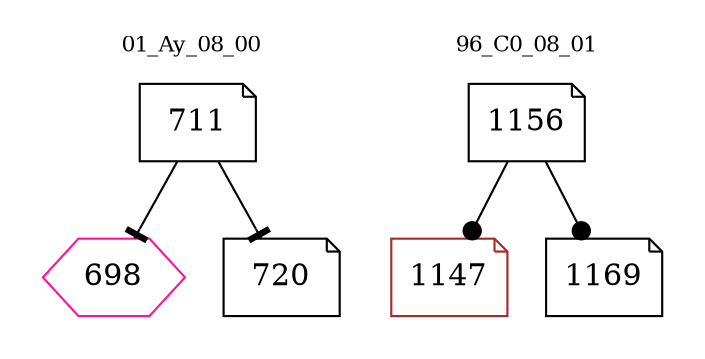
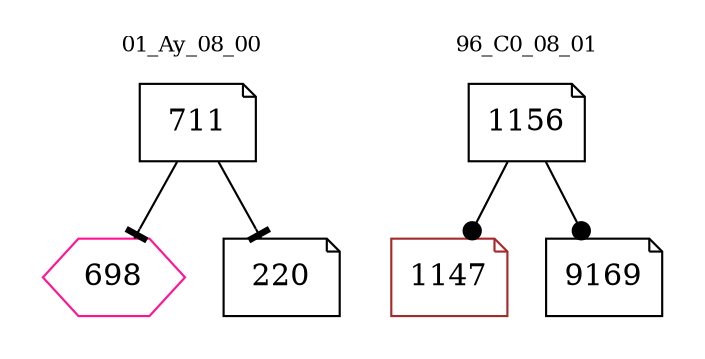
node "720": label "720" -> "220"
node "1169": label "1169" -> "9169"
